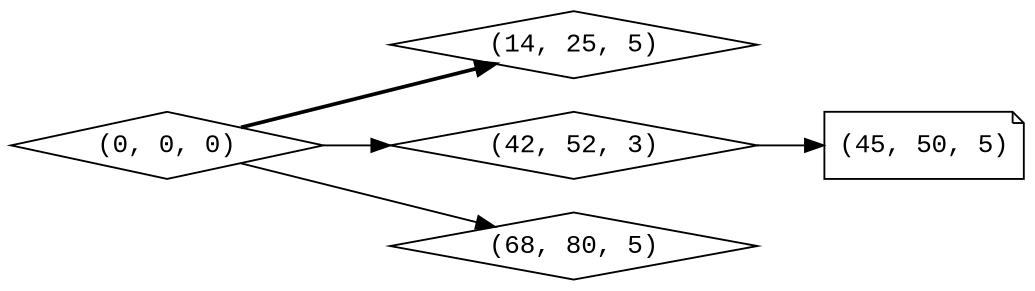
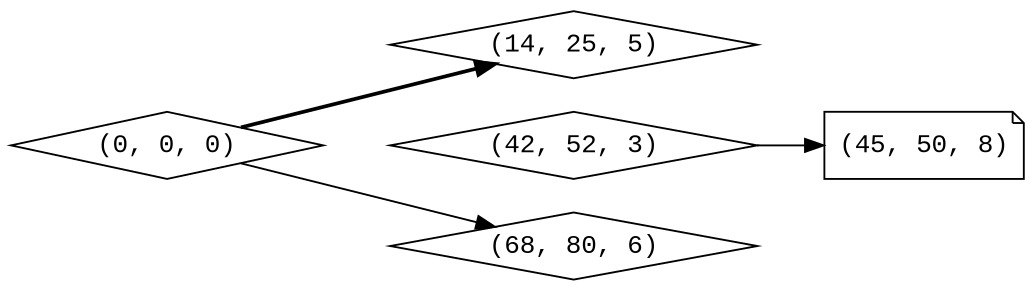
edge "(0, 0, 0)" -> "(42, 52, 3)": removed
node "(45, 50, 5)": label "(45, 50, 5)" -> "(45, 50, 8)"
node "(68, 80, 5)": label "(68, 80, 5)" -> "(68, 80, 6)"
